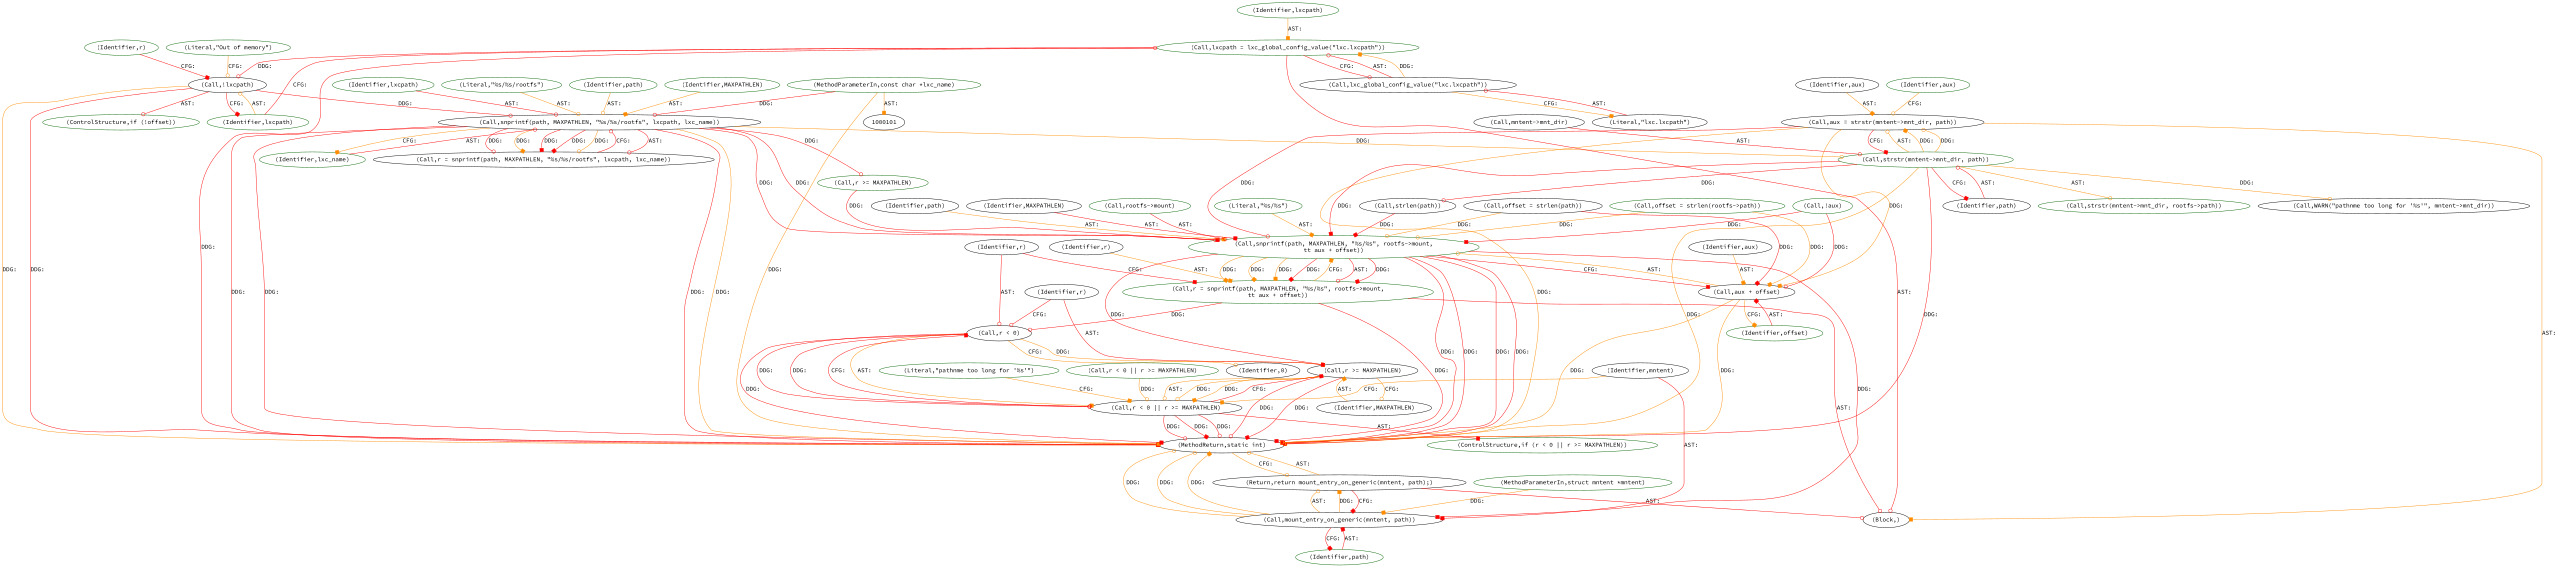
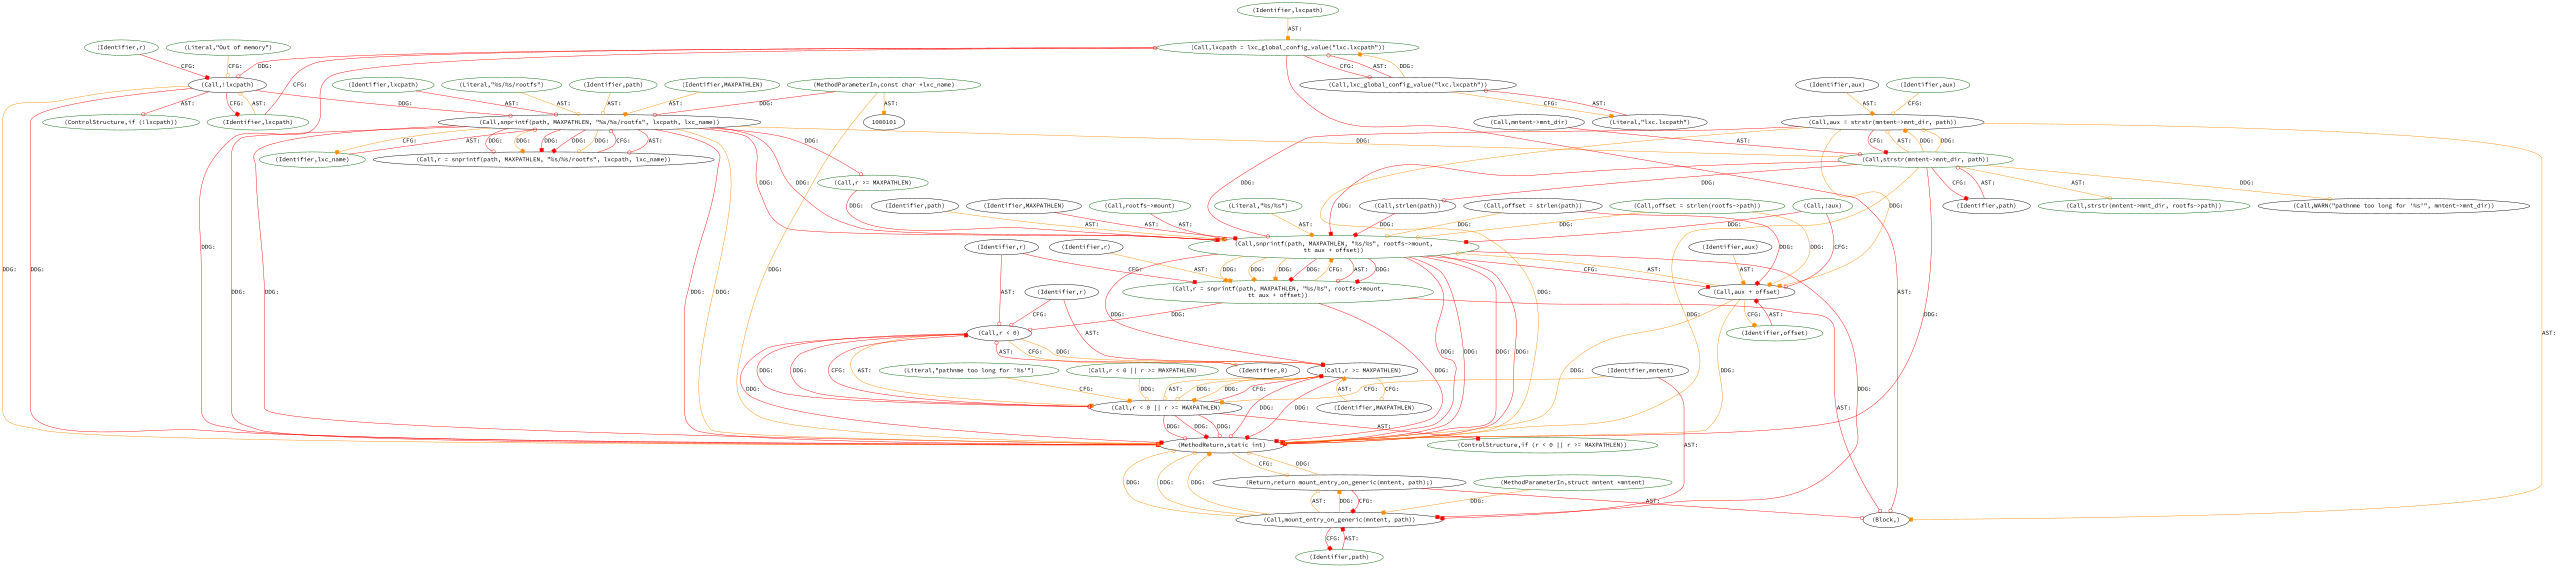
node "(ControlStructure,if (!offset))": label "(ControlStructure,if (!offset))" -> "(ControlStructure,if (!lxcpath))"
edge "(Call,!aux)" -> "(Call,aux + offset)": label "DDG: " -> "CFG: "
edge "(Identifier,0)" -> "(Call,r < 0)": added, label "AST:"
edge "(Return,return mount_entry_on_generic(mntent, path);)" -> "(MethodReturn,static int)": label "AST: " -> "DDG: "
